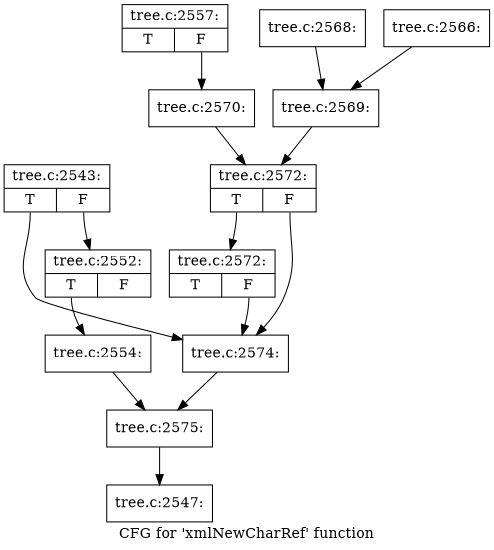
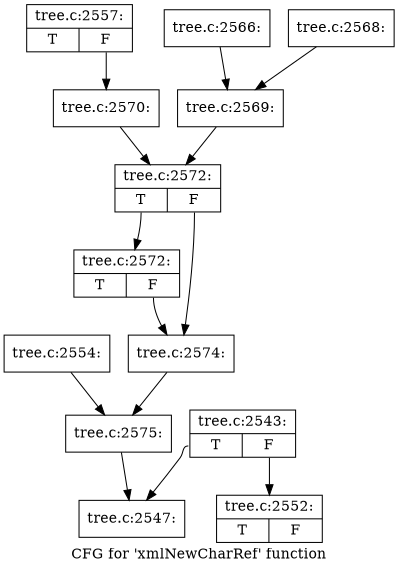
edge "tree.c:2543:" -> "tree.c:2574:": now "tree.c:2543:" -> "tree.c:2547:"
edge "tree.c:2552:" -> "tree.c:2554:": removed
